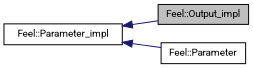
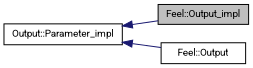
node "Feel::Parameter_impl": label "Feel::Parameter_impl" -> "Output::Parameter_impl"
node "Feel::Parameter": label "Feel::Parameter" -> "Feel::Output"
